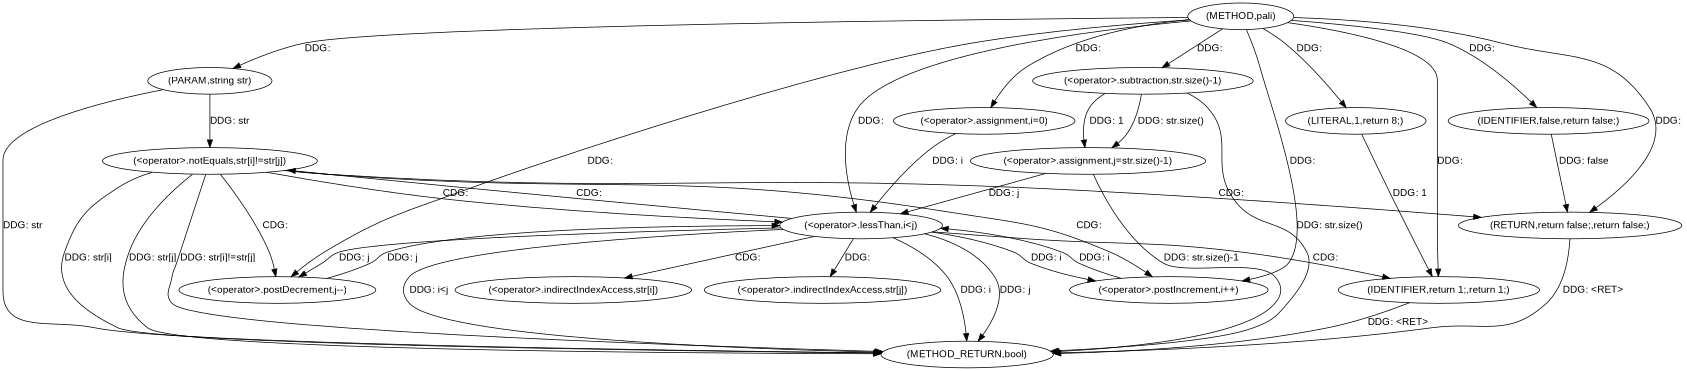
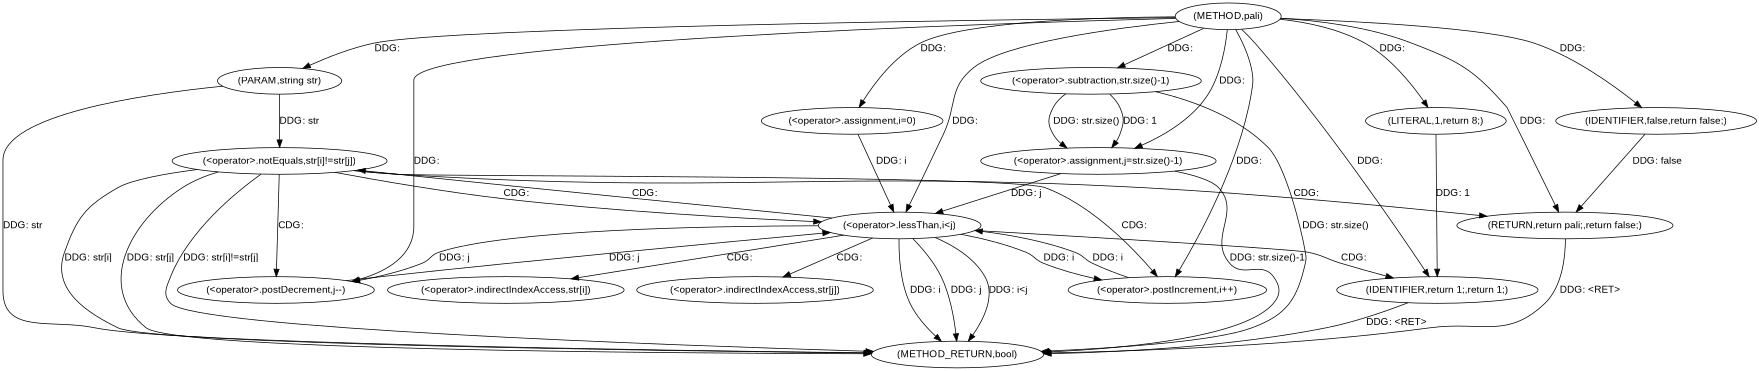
edge "(METHOD,pali)" -> "(<operator>.assignment,j=str.size()-1)": added, label "DDG:"
node "(RETURN,return false;,return false;)": label "(RETURN,return false;,return false;)" -> "(RETURN,return pali;,return false;)"
edge "(<operator>.lessThan,i<j)" -> "(<operator>.indirectIndexAccess,str[j])": label "DDG: " -> "CDG: "
